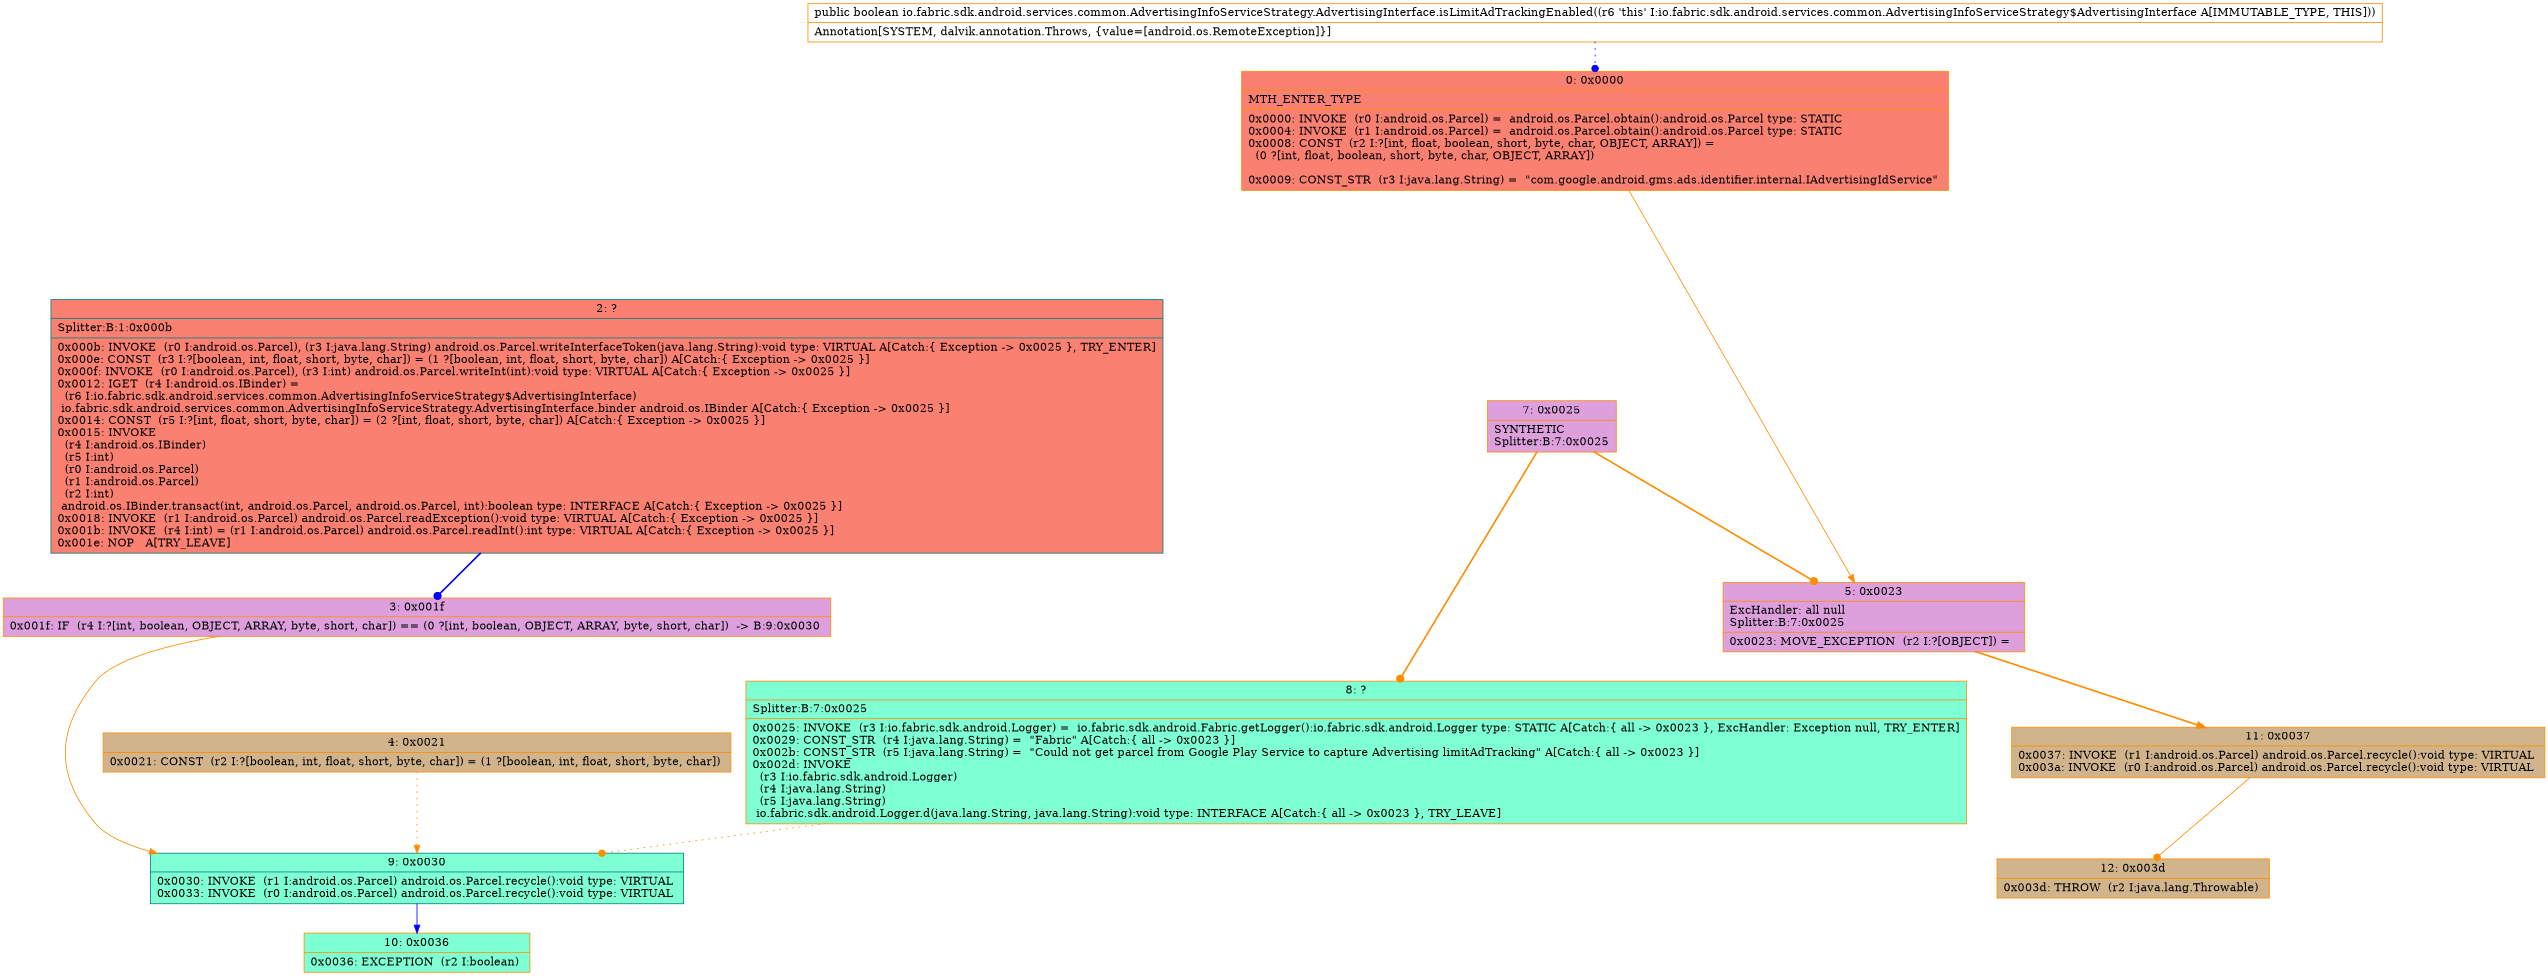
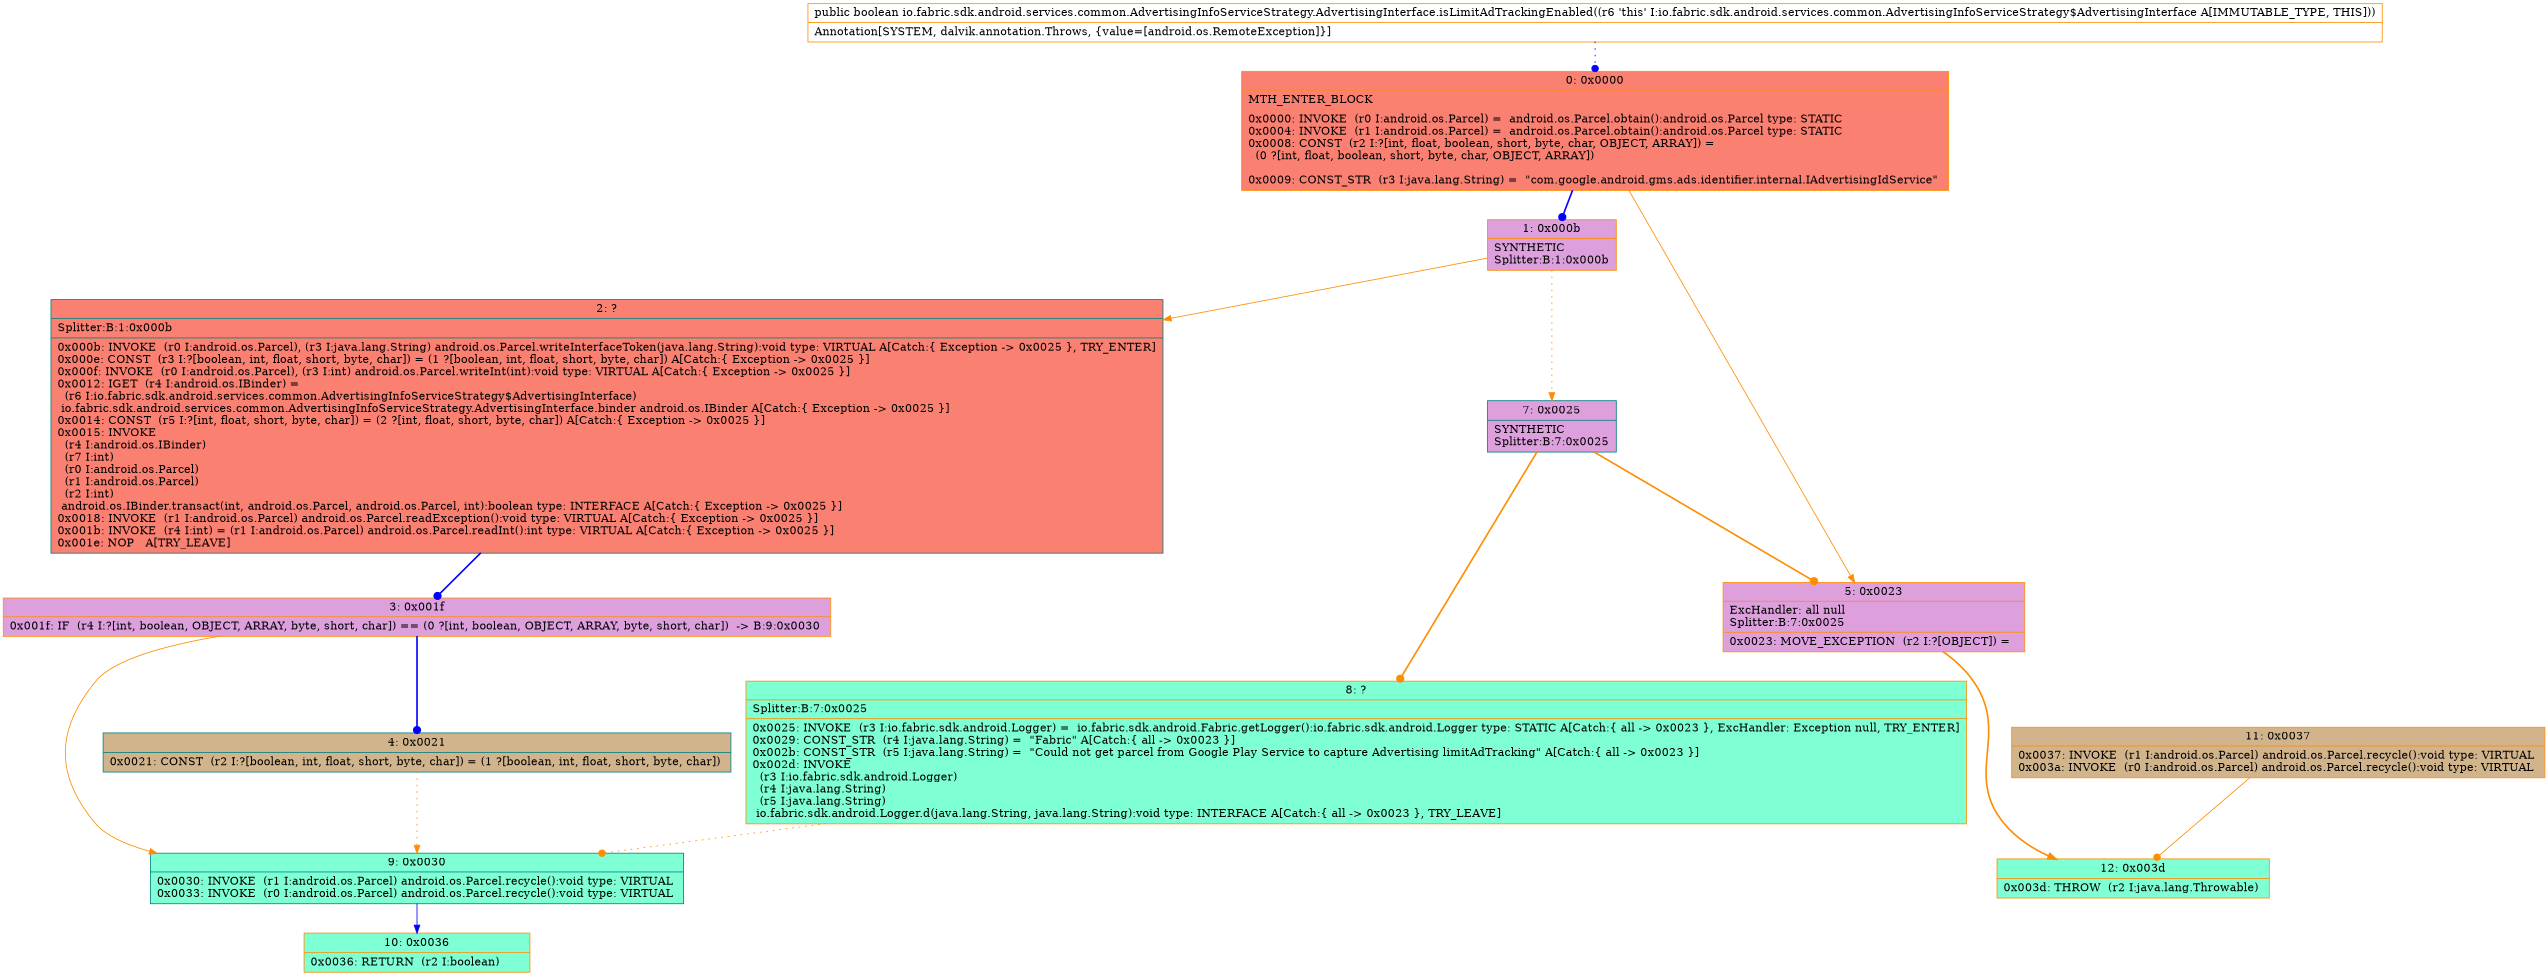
node "0: 0x0000": text "MTH_ENTER_TYPE" -> "MTH_ENTER_BLOCK"
node "1: 0x000b": added
node "7: 0x0025": color darkorange -> teal
node "2: ?": text "(r5 I:int)" -> "(r7 I:int)"
edge "3: 0x001f" -> "4: 0x0021": added
edge "5: 0x0023" -> "11: 0x0037": now "5: 0x0023" -> "12: 0x003d"
node "4: 0x0021": color darkorange -> teal
node "12: 0x003d": fillcolor tan -> aquamarine
node "10: 0x0036": text "0x0036: EXCEPTION  (r2 I:boolean)" -> "0x0036: RETURN  (r2 I:boolean)"
